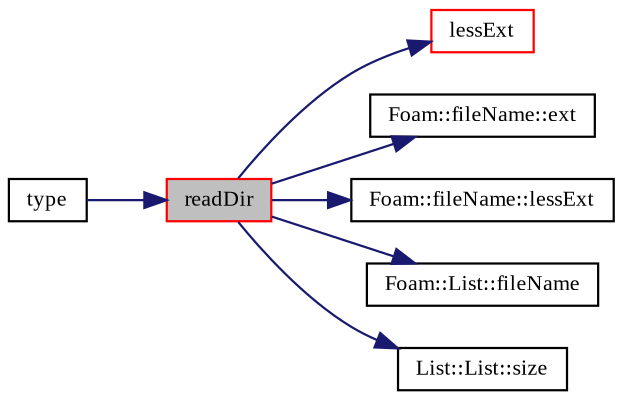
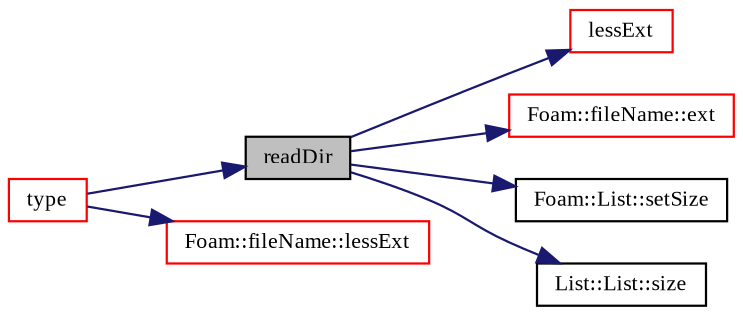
node "Foam::fileName::ext": color black -> red
node "type": color black -> red
node "readDir": color red -> black
edge "readDir" -> "Foam::fileName::lessExt": now "type" -> "Foam::fileName::lessExt"
node "Foam::fileName::lessExt": color black -> red
node "Foam::List::fileName": label "Foam::List::fileName" -> "Foam::List::setSize"
